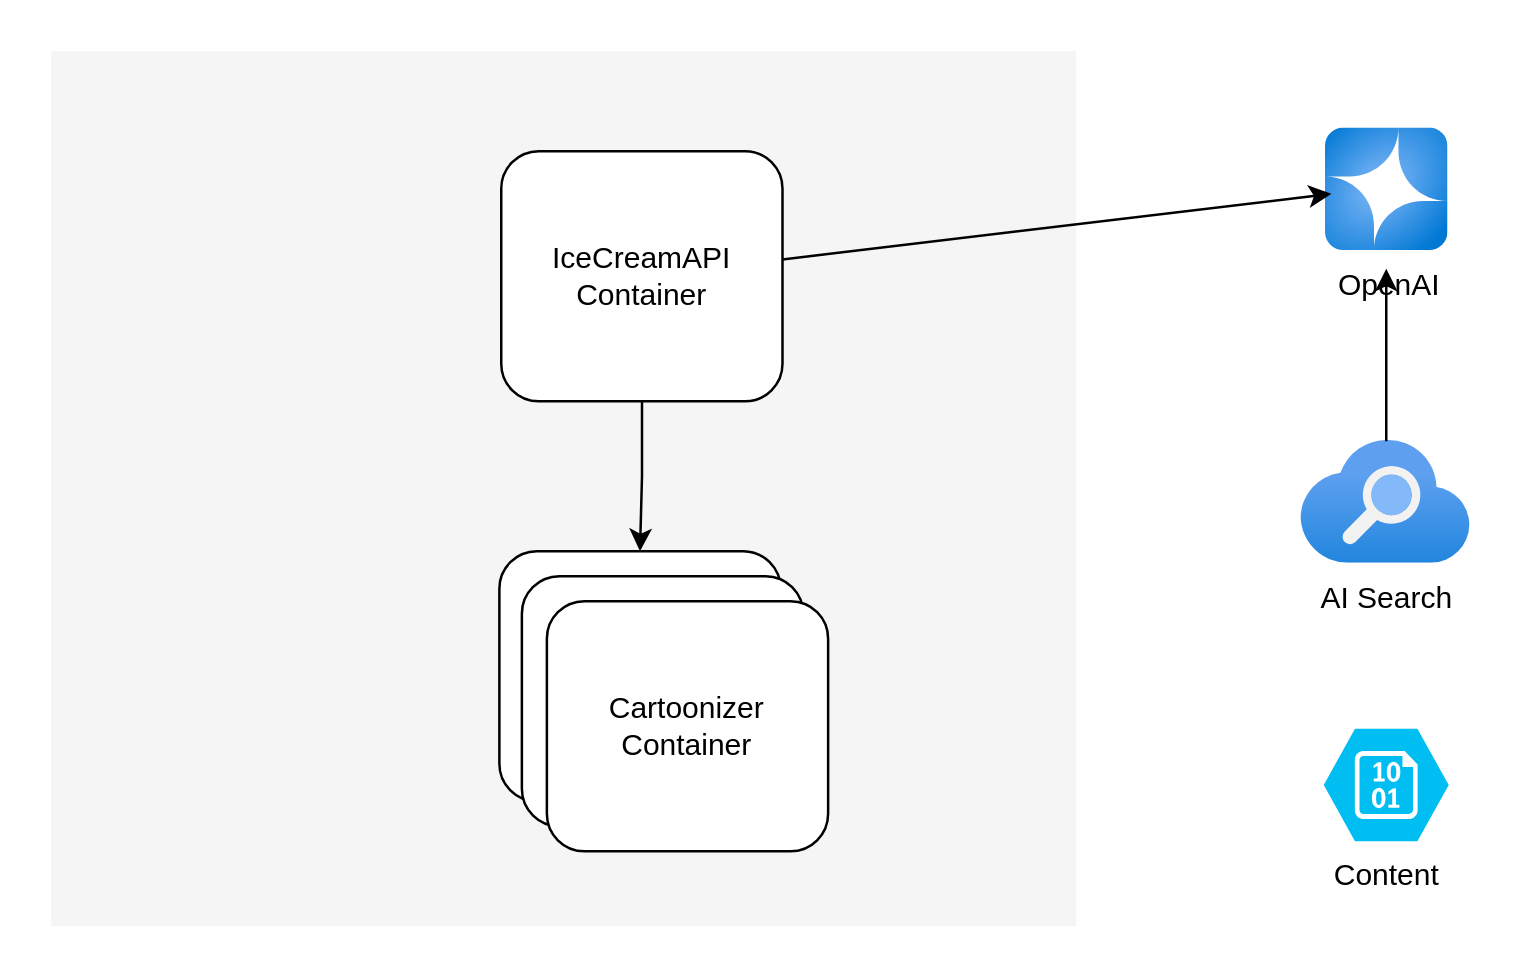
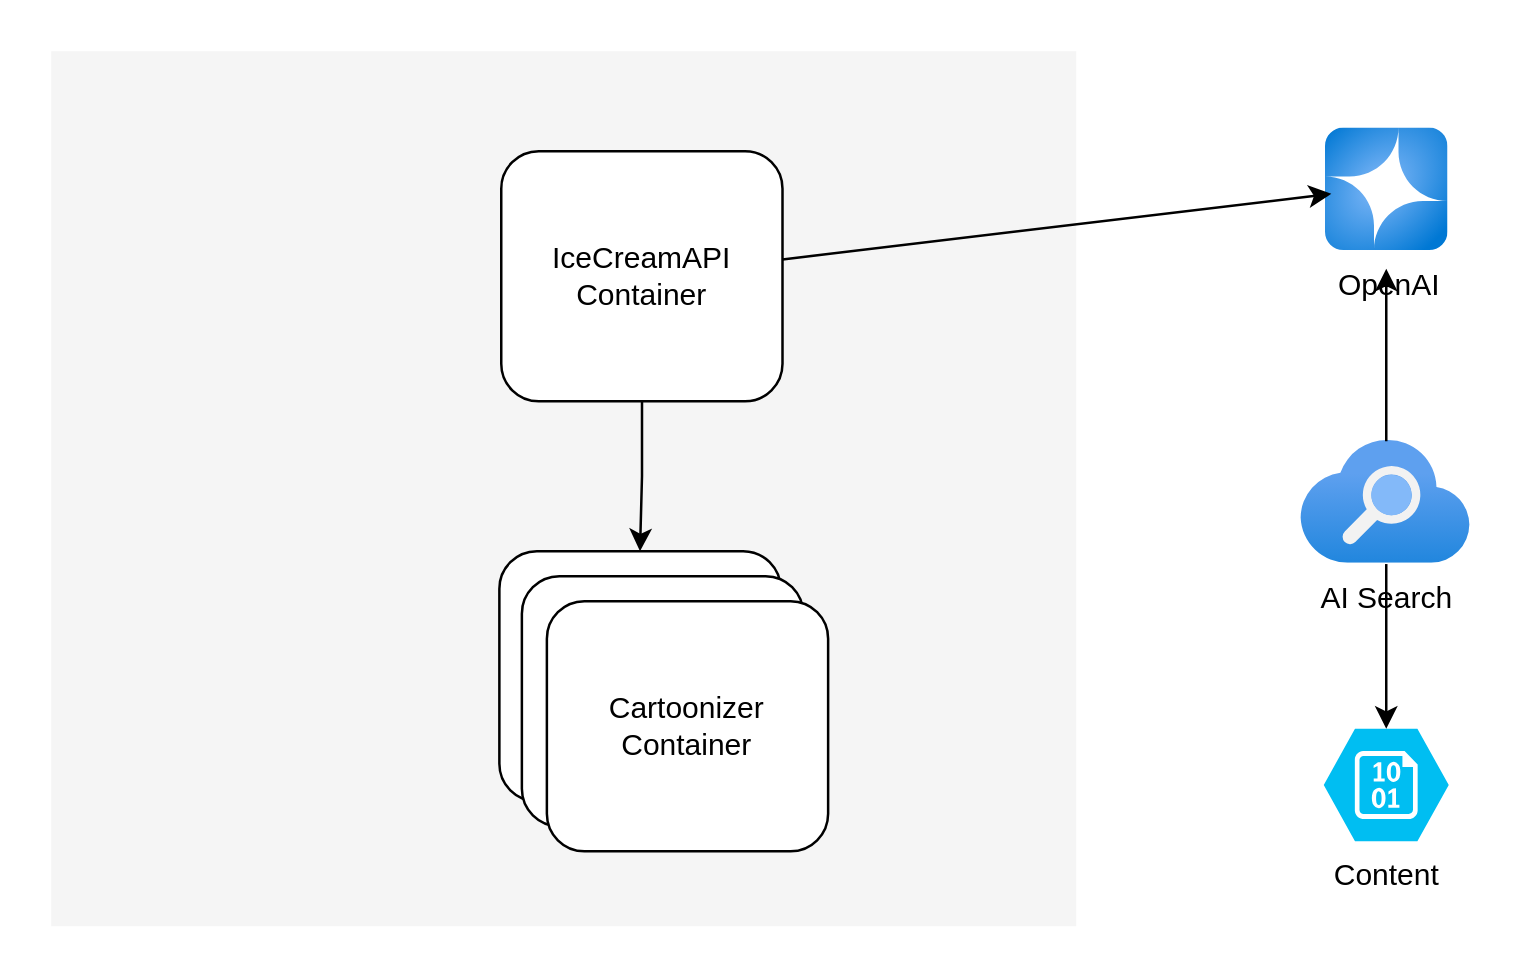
edge "AI Search" -> "Content": added
